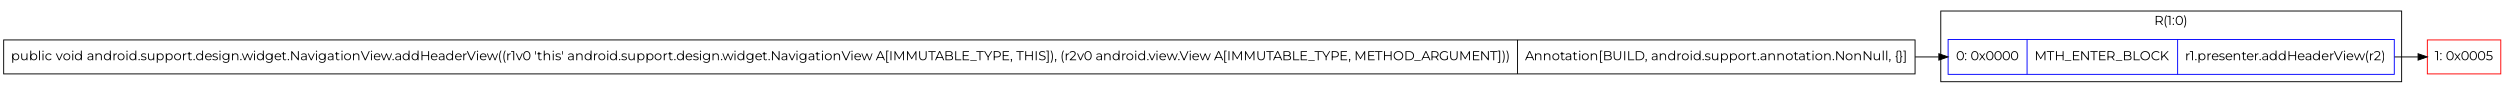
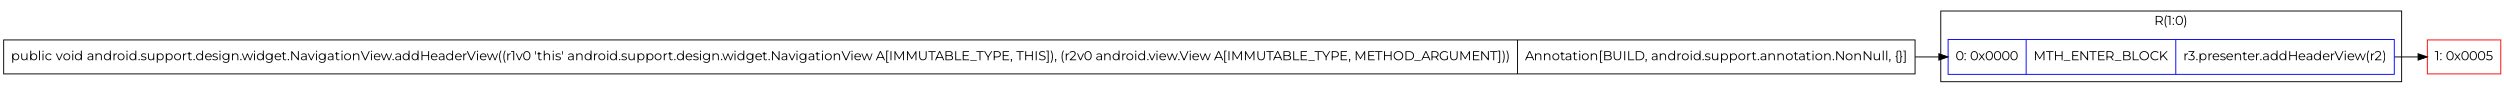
node "0: 0x0000": text "r1.presenter.addHeaderView(r2)" -> "r3.presenter.addHeaderView(r2)"
